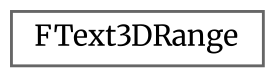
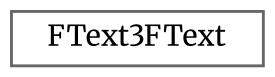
node "FText3DRange": label "FText3DRange" -> "FText3FText"
